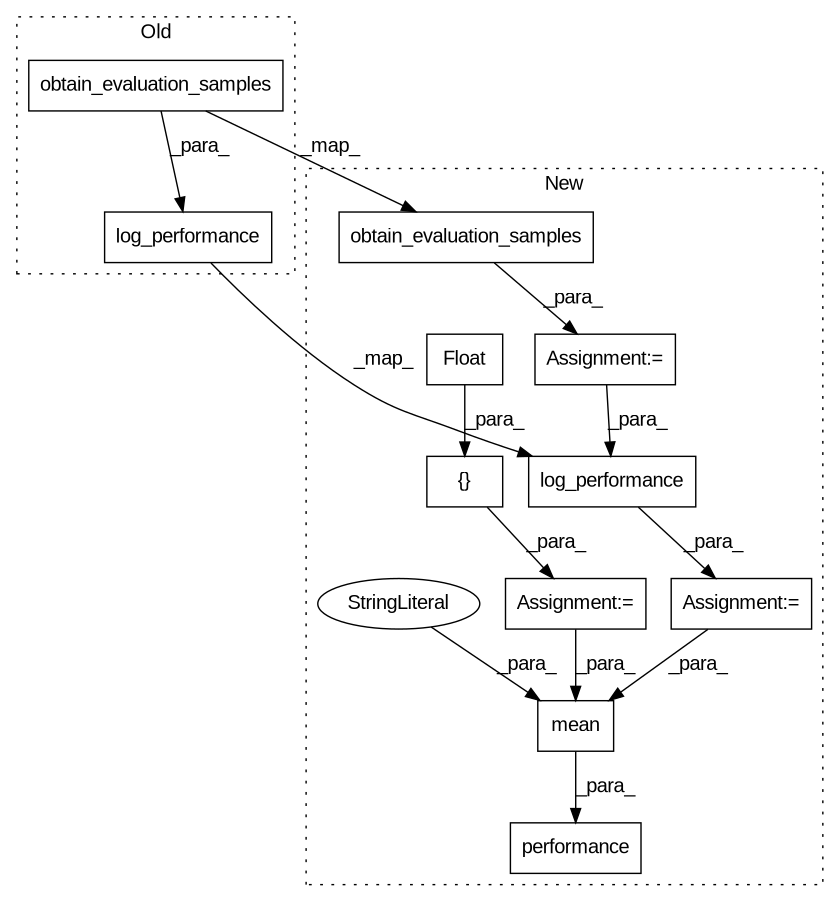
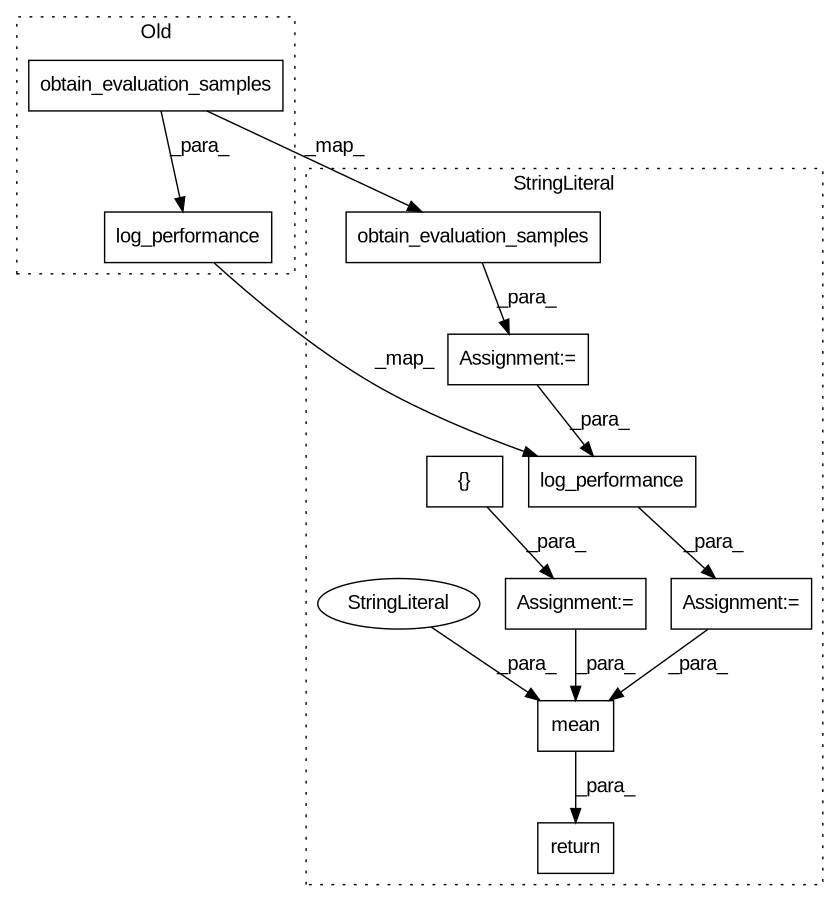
cluster "New": label "New" -> "StringLiteral"
node "Float": removed
node "performance": label "performance" -> "return"
